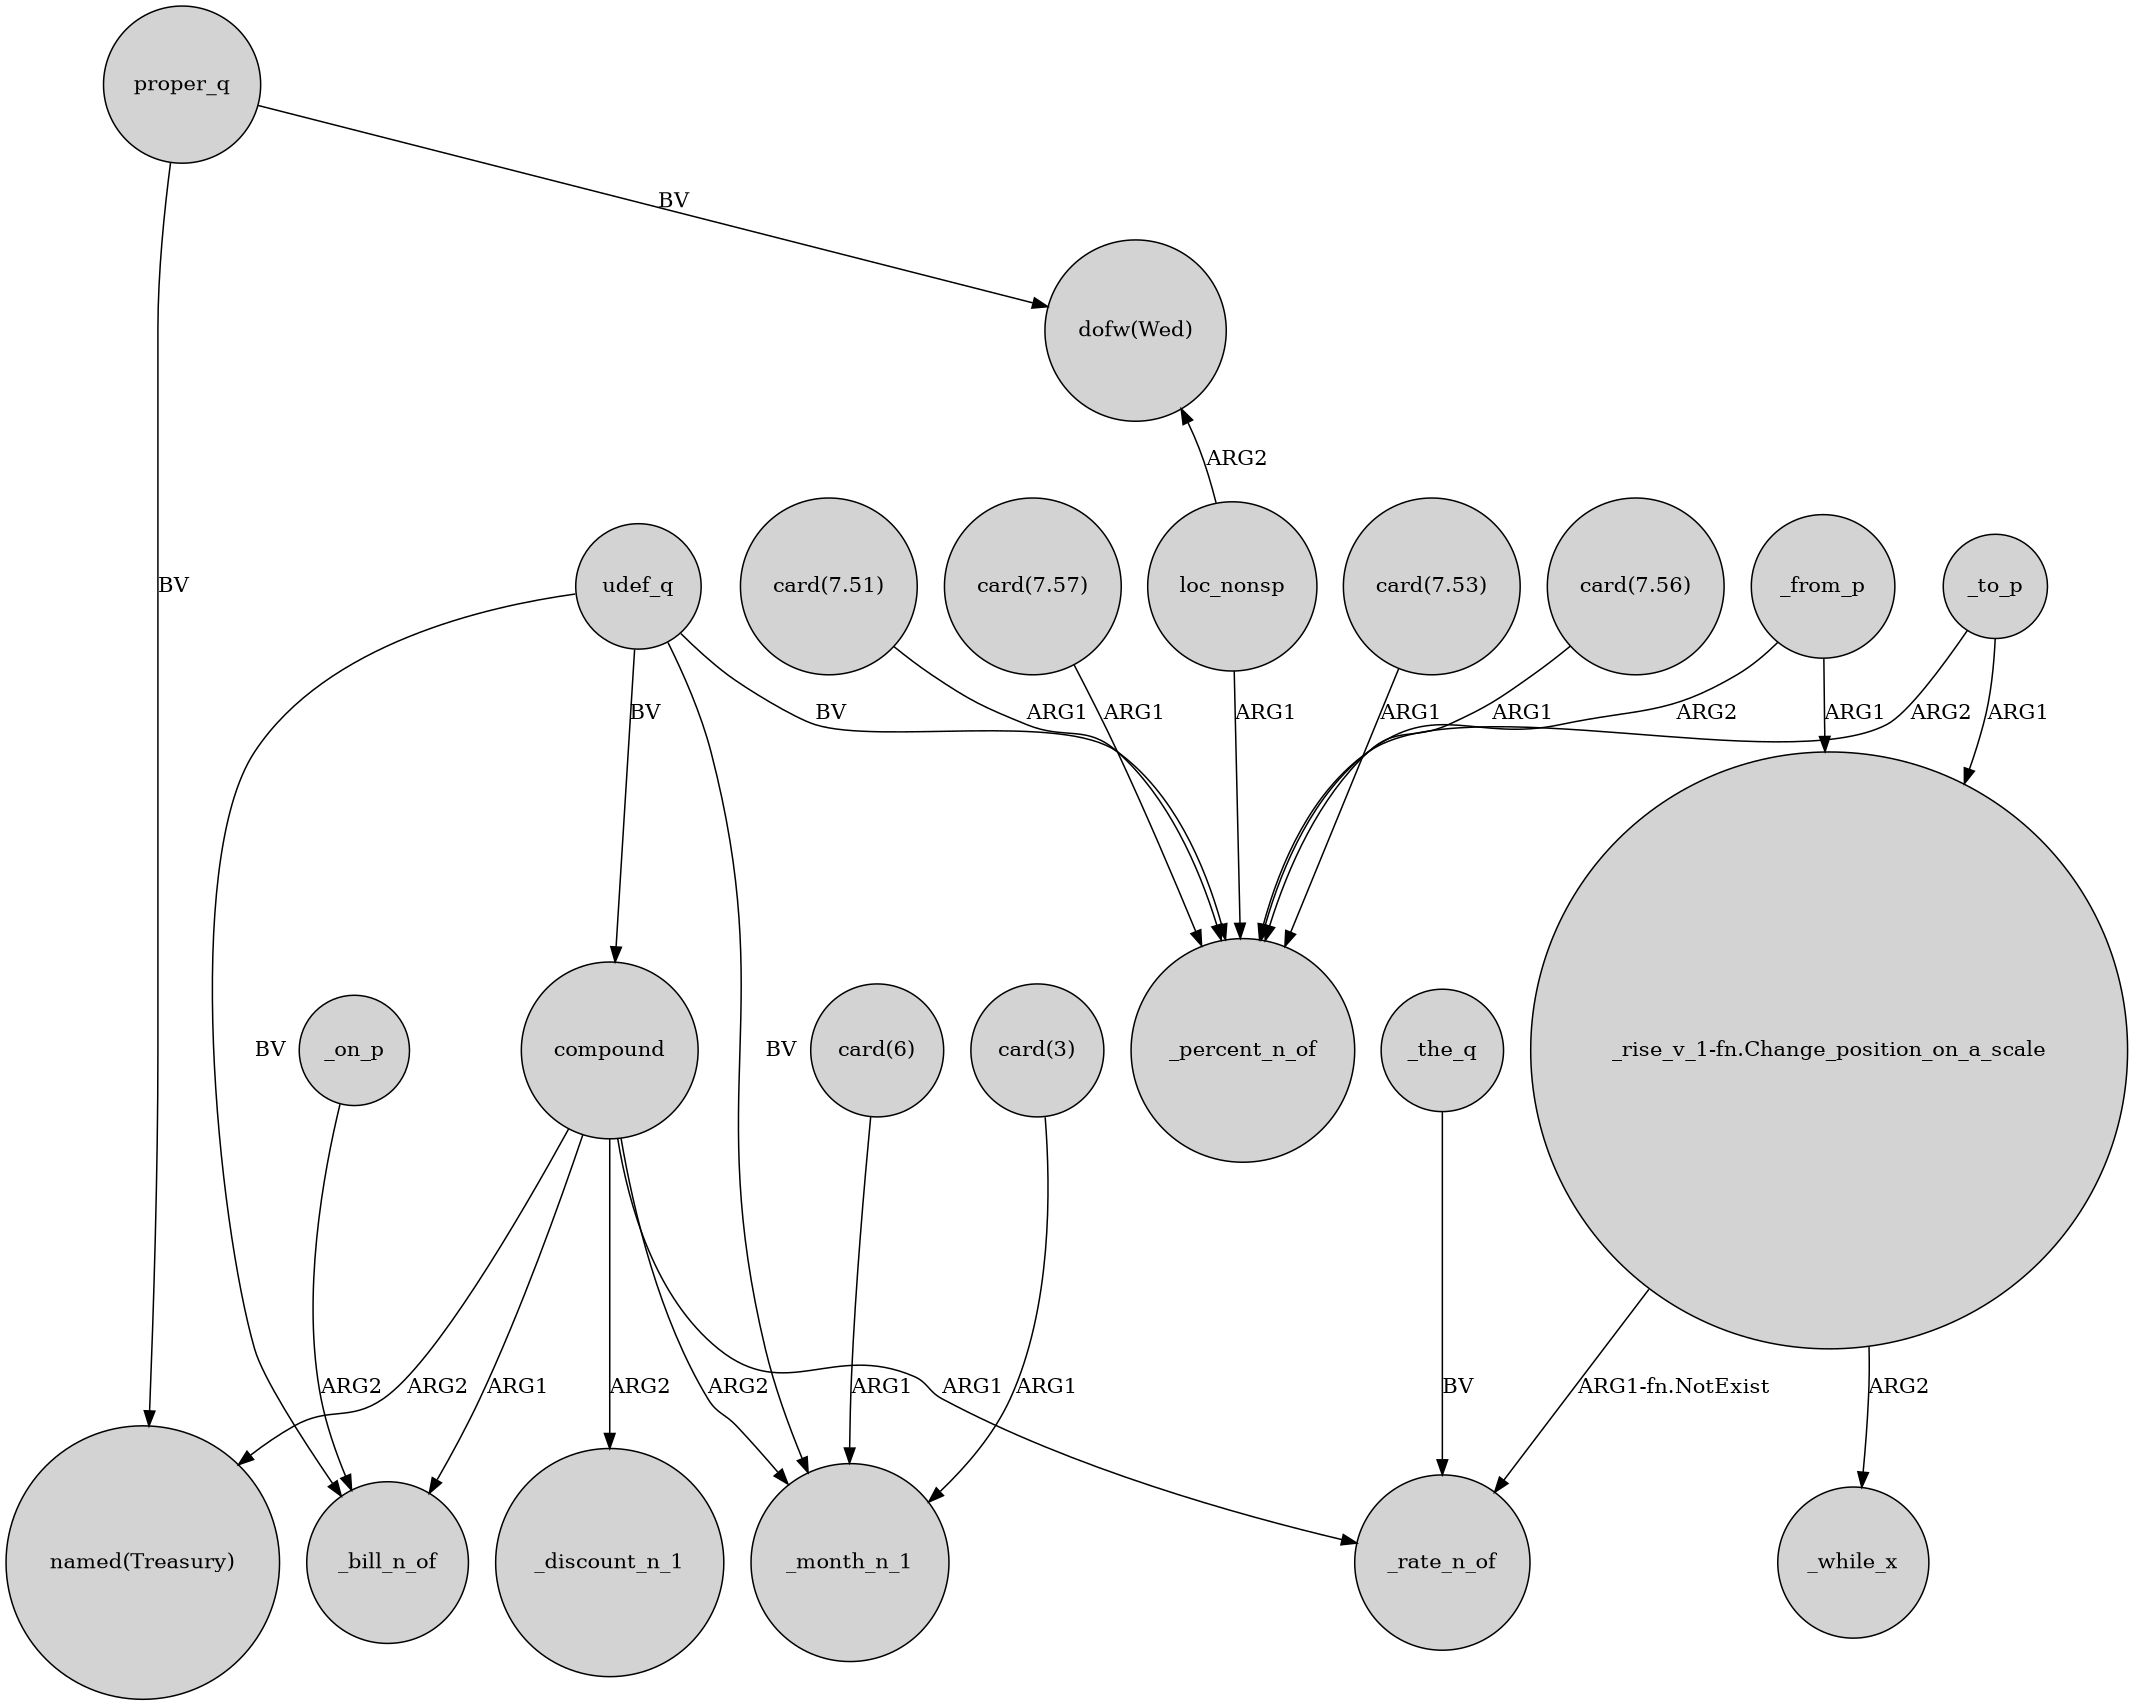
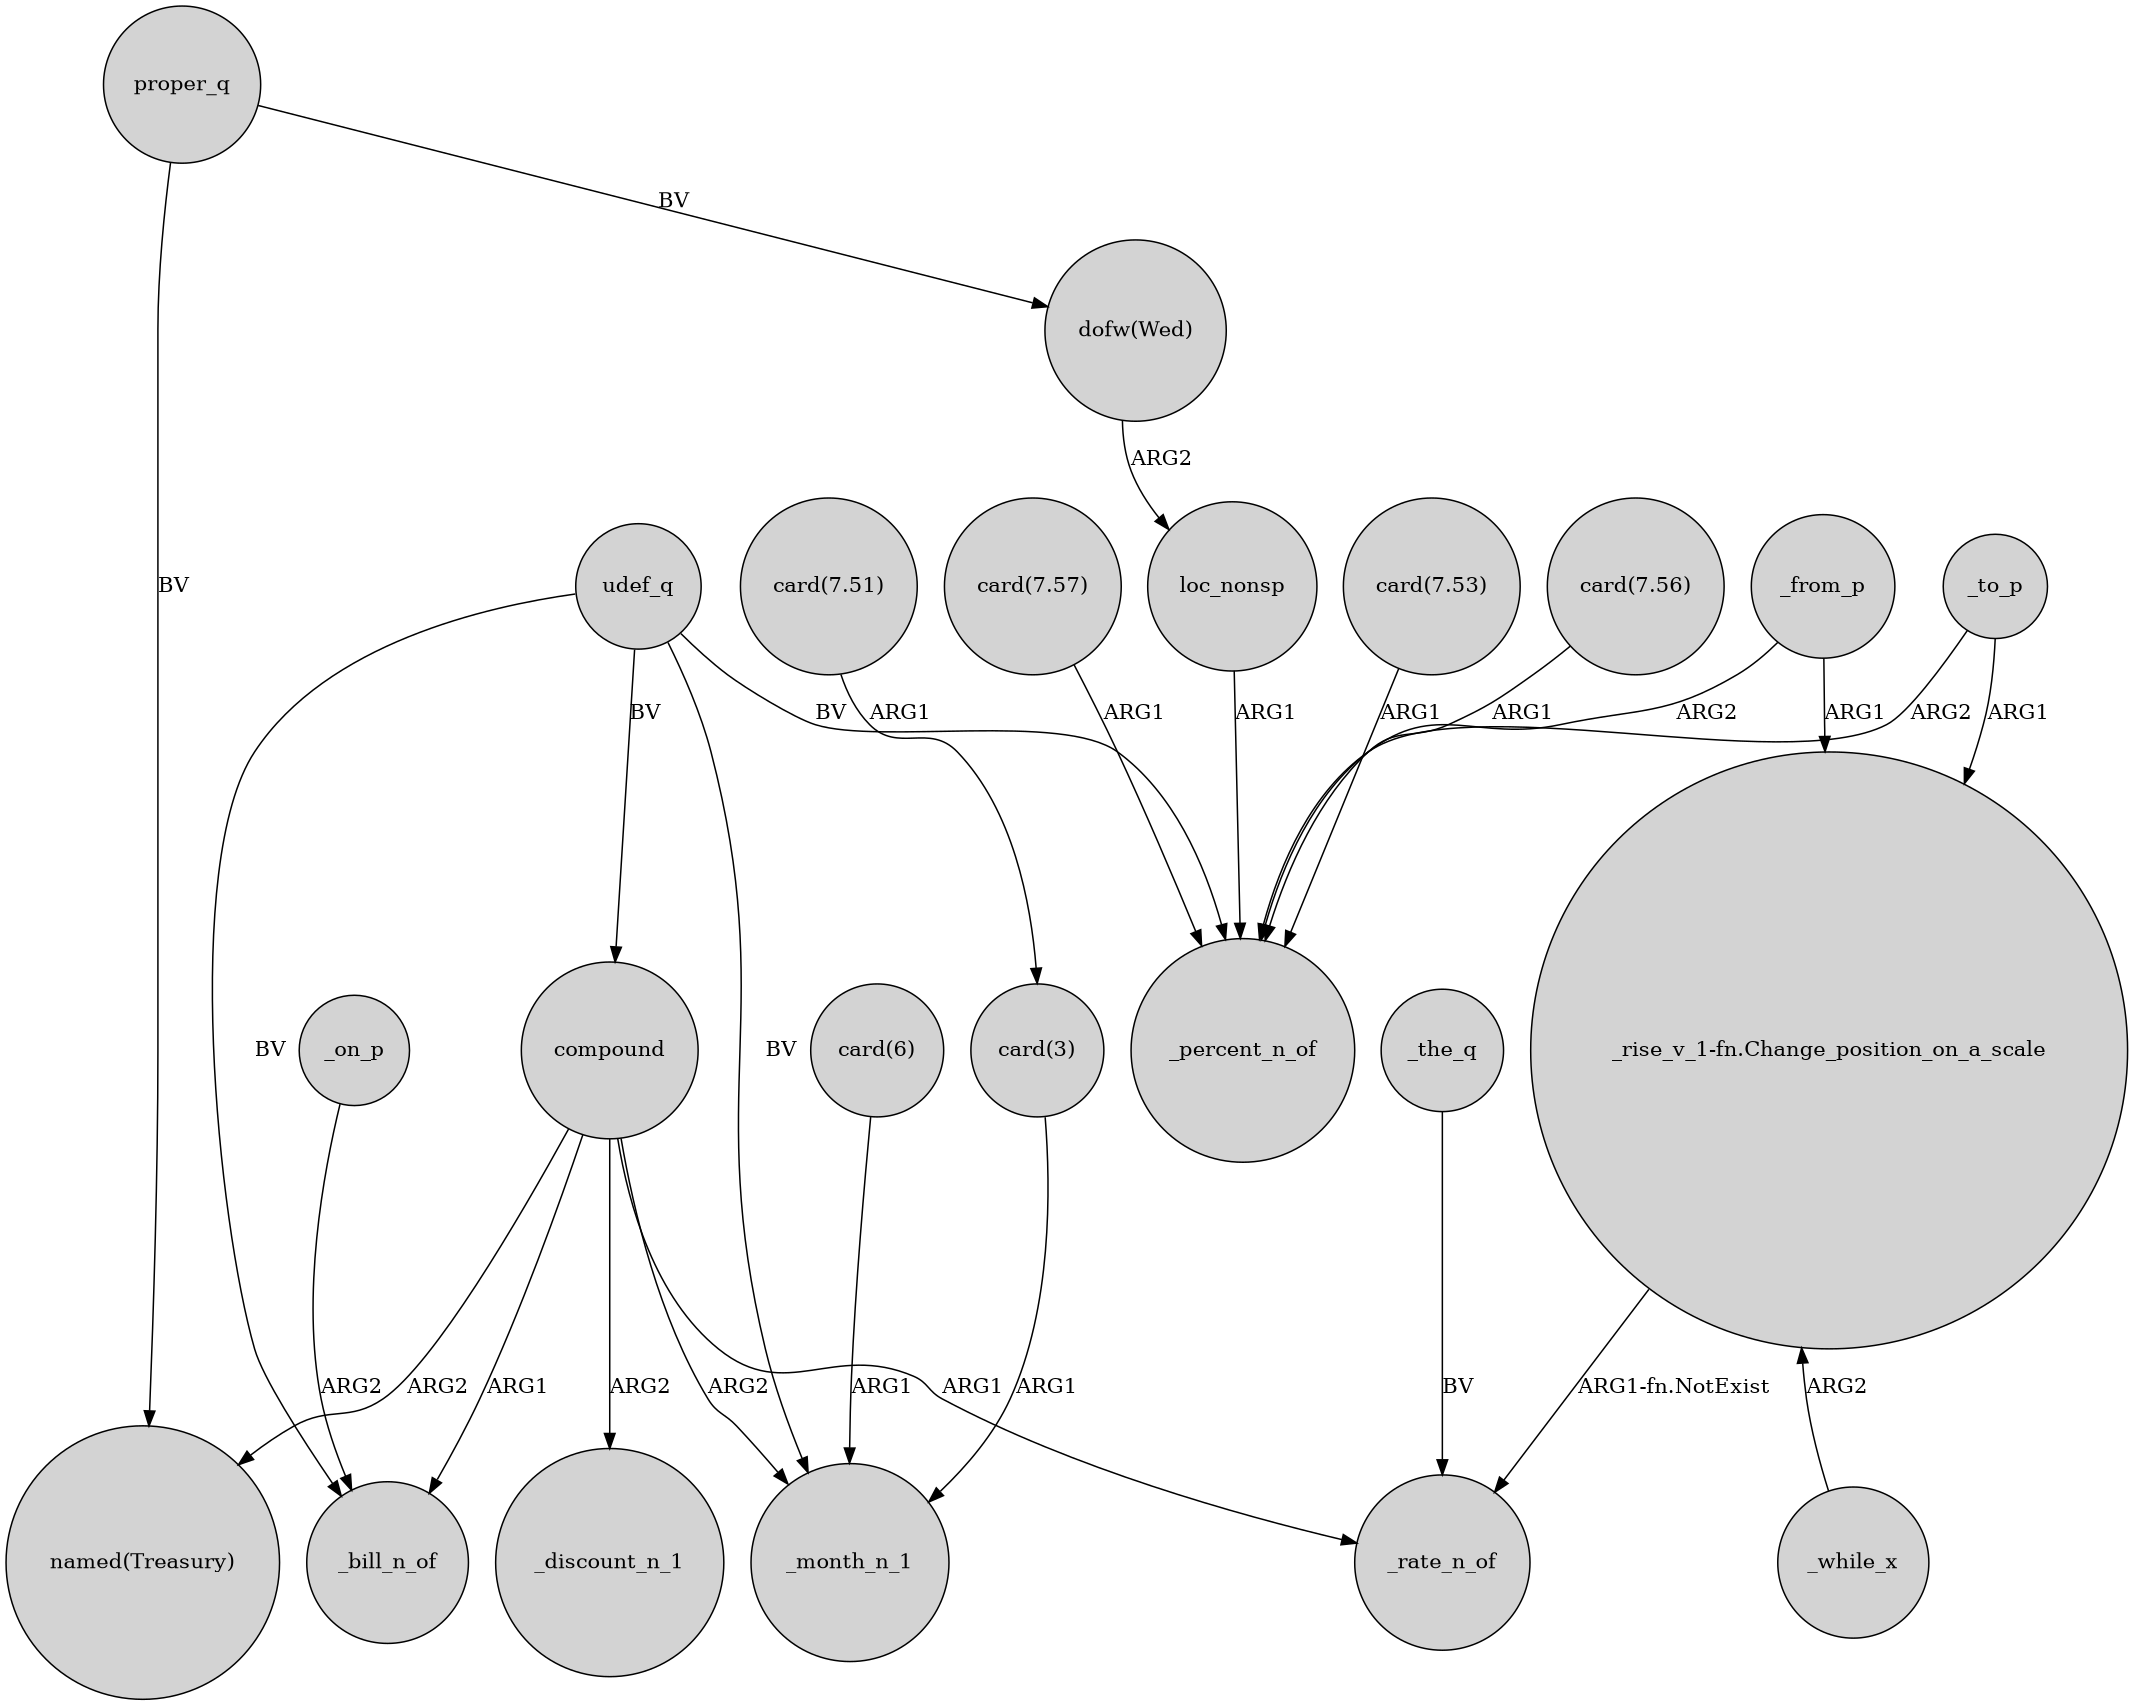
edge "loc_nonsp" -> "dofw(Wed)": reversed
edge "card(7.51)" -> "_percent_n_of": now "card(7.51)" -> "card(3)"
edge "_rise_v_1-fn.Change_position_on_a_scale" -> "_while_x": reversed
